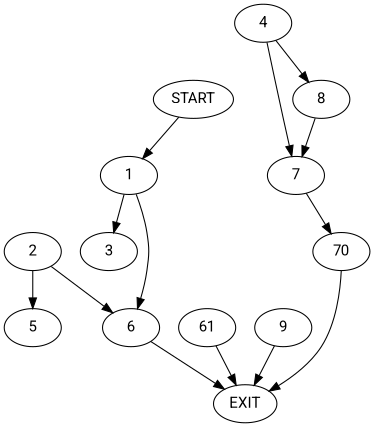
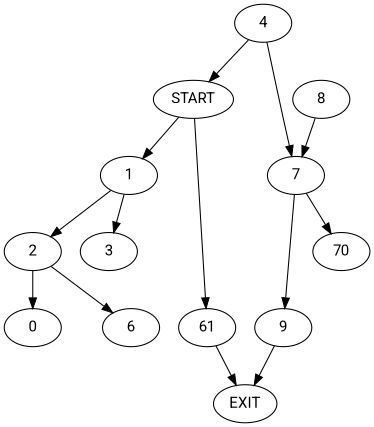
edge "4" -> "8": now "4" -> "START"
edge "START" -> "61": added
edge "1" -> "6": now "1" -> "2"
edge "7" -> "9": added
node "5": label "5" -> "0"
edge "70" -> "EXIT": removed
edge "6" -> "EXIT": removed
